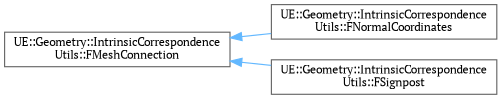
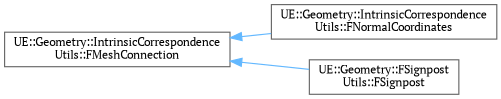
node "UE::Geometry::IntrinsicCorrespondence Utils::FSignpost": label "UE::Geometry::IntrinsicCorrespondence Utils::FSignpost" -> "UE::Geometry::FSignpost Utils::FSignpost"
